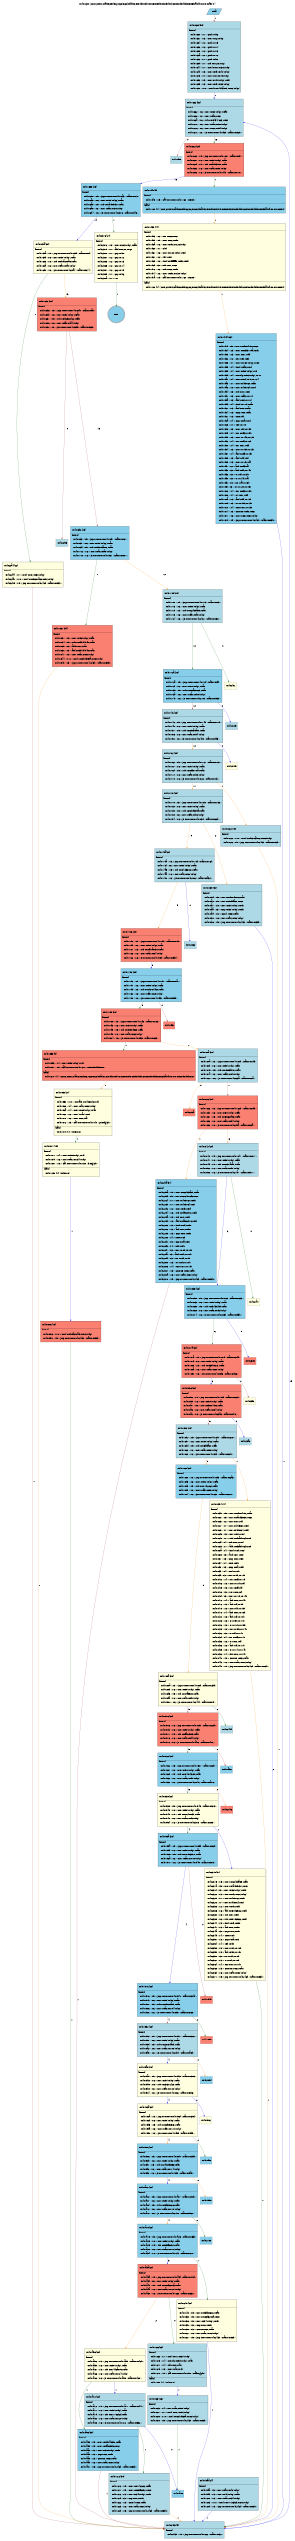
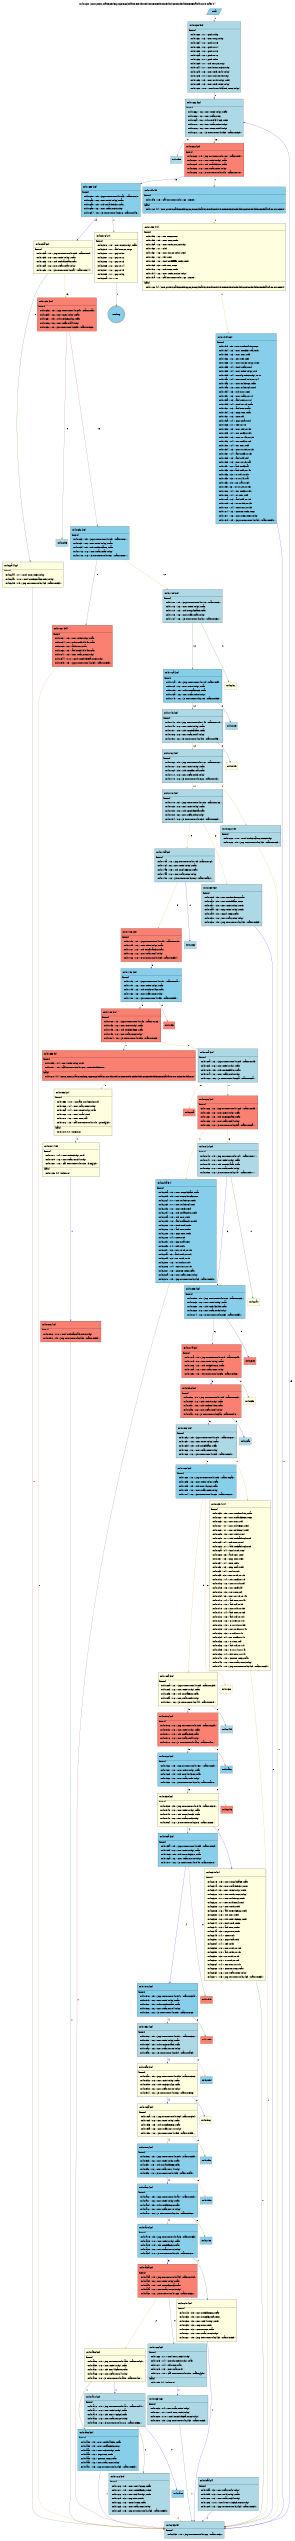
node "Exit": label "Exit" -> "Desktop"
node "0x401c30": added
edge "0x401c83 [26]" -> "0x401a8e": now "0x401c83 [26]" -> "0x40246b [5]"
